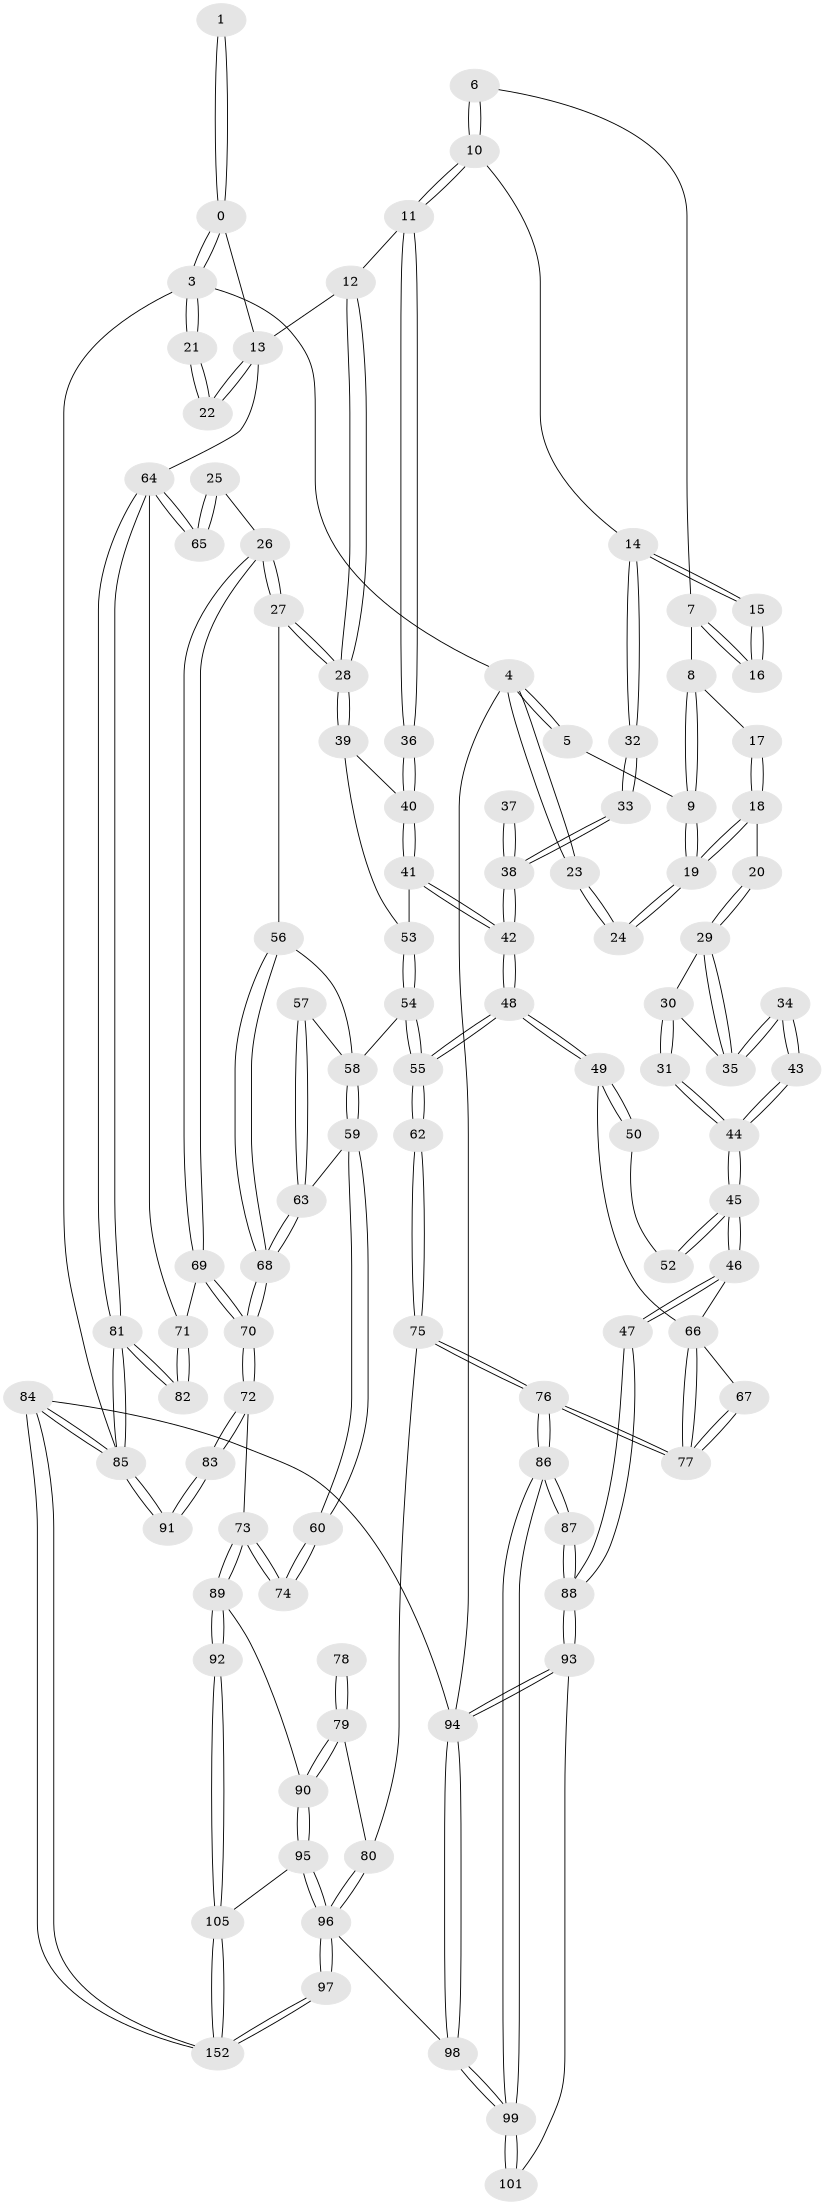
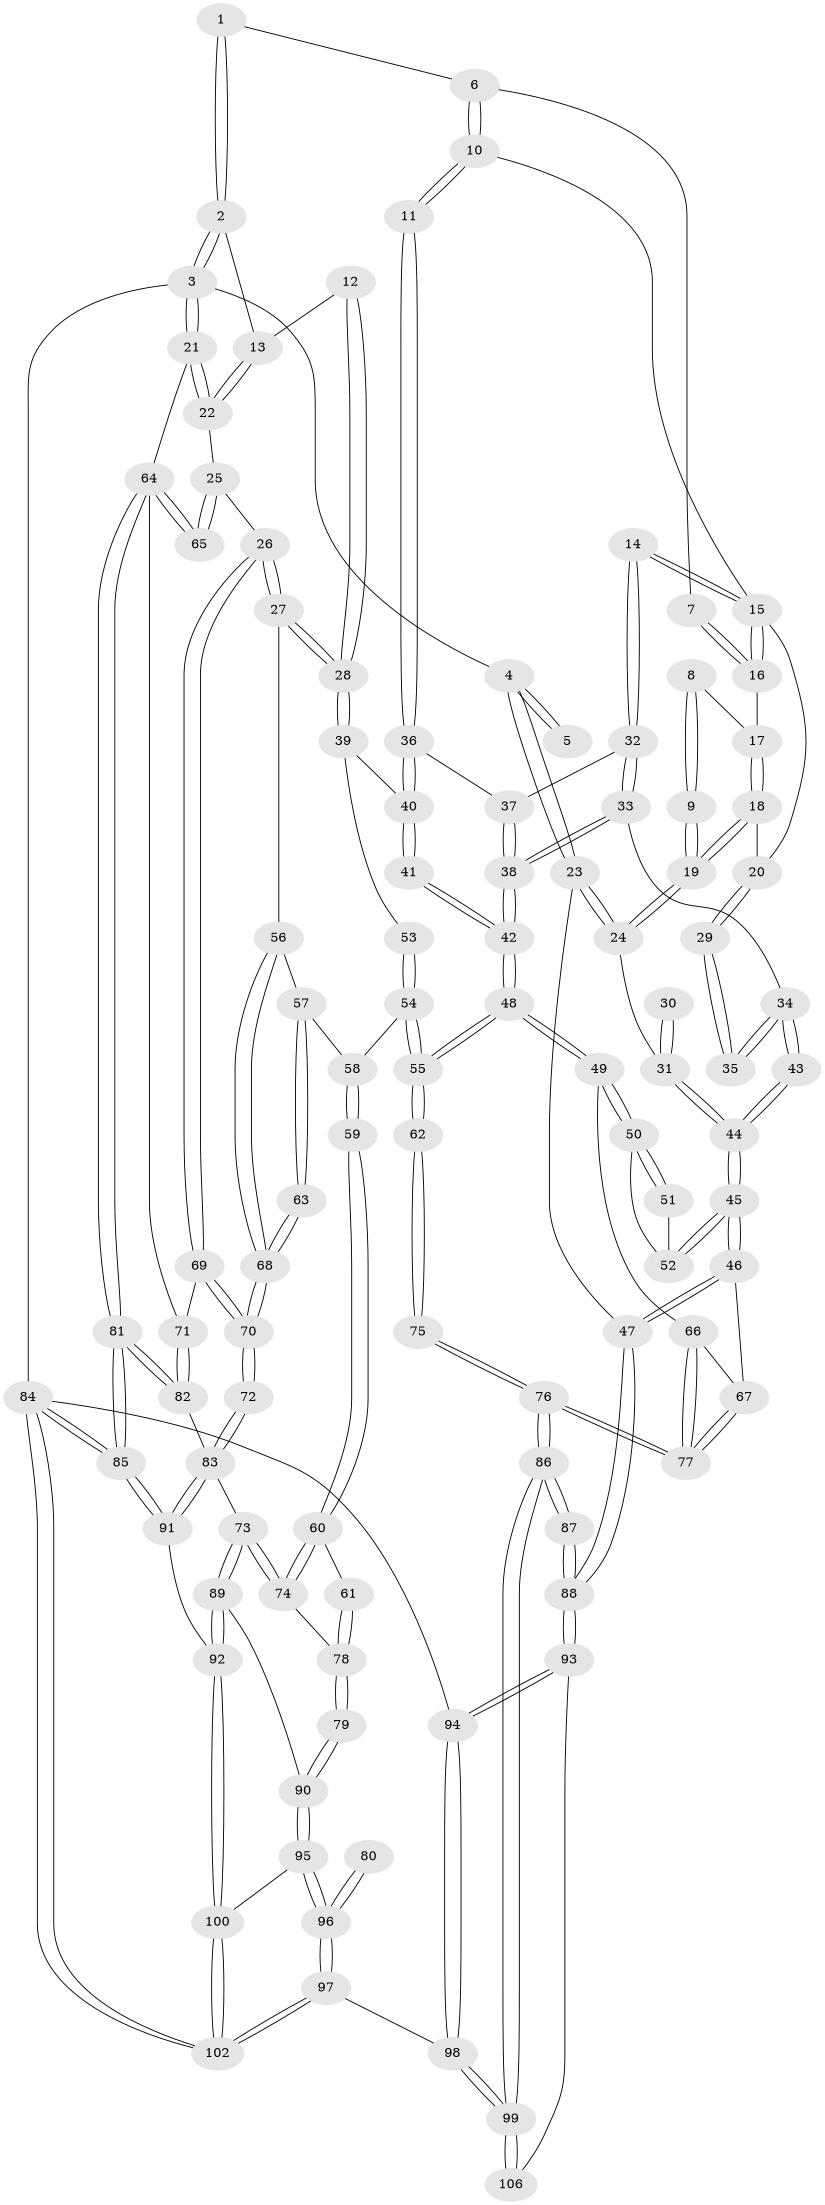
edge "1" -- "6": added
node "0": label "0" -> "2"
edge "11" -- "12": removed
edge "10" -- "14": now "10" -- "15"
edge "13" -- "64": now "21" -- "64"
edge "22" -- "25": added
edge "7" -- "8": removed
edge "16" -- "17": added
edge "15" -- "20": added
edge "32" -- "37": added
edge "5" -- "9": removed
edge "36" -- "37": added
edge "3" -- "85": now "3" -- "84"
edge "41" -- "53": removed
edge "33" -- "34": added
edge "29" -- "30": removed
edge "56" -- "58": now "56" -- "57"
edge "24" -- "31": added
edge "30" -- "35": removed
edge "23" -- "47": added
edge "59" -- "63": removed
edge "4" -- "94": removed
node "51": added
edge "46" -- "66": now "46" -- "67"
edge "82" -- "83": added
edge "72" -- "73": now "83" -- "73"
node "61": added
edge "91" -- "92": added
edge "75" -- "80": removed
edge "74" -- "78": added
edge "79" -- "80": removed
node "105": label "105" -> "100"
edge "96" -- "98": now "97" -- "98"
node "152": label "152" -> "102"
node "101": label "101" -> "106"
